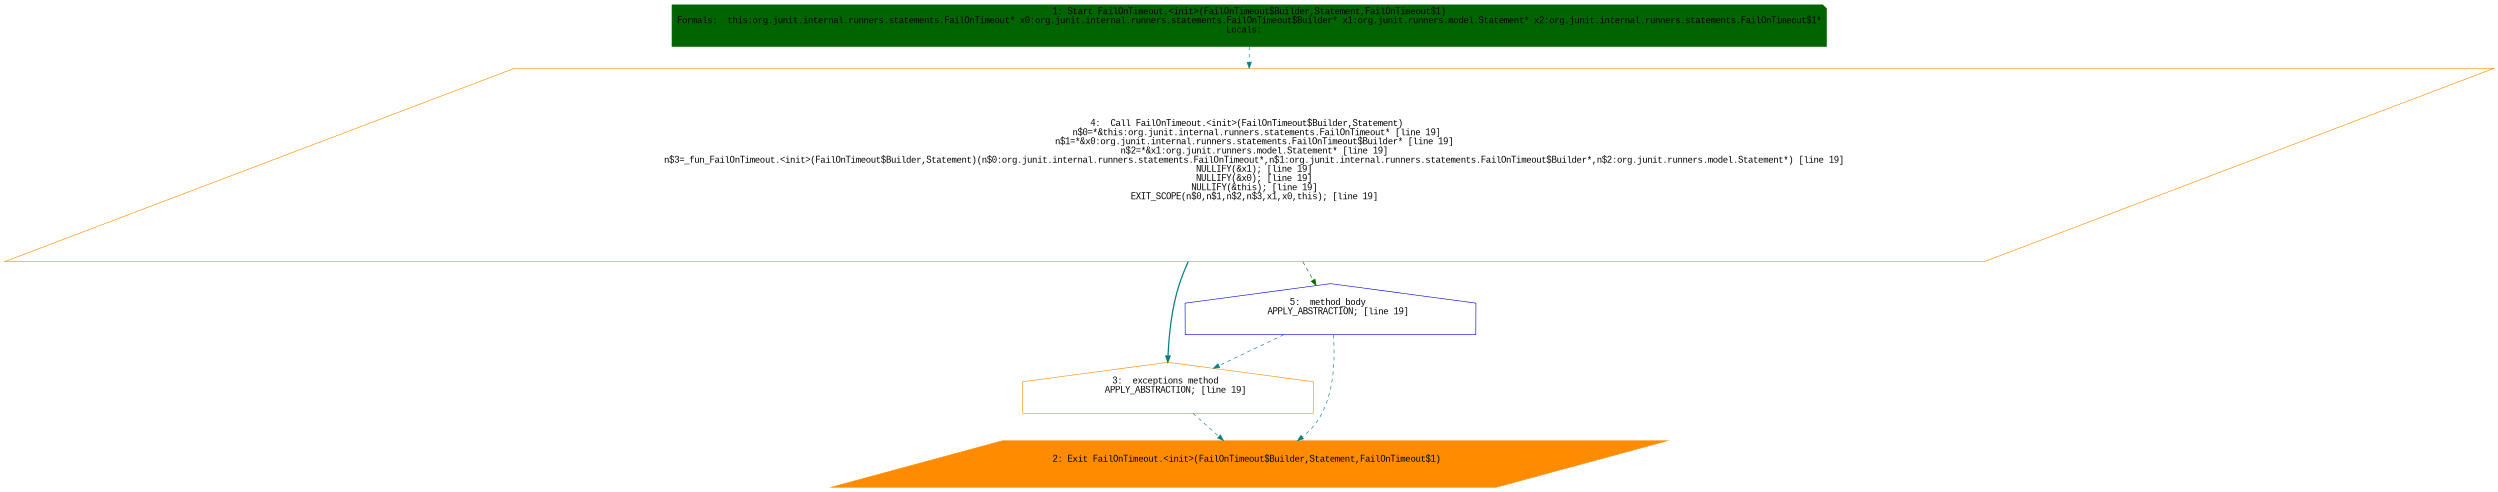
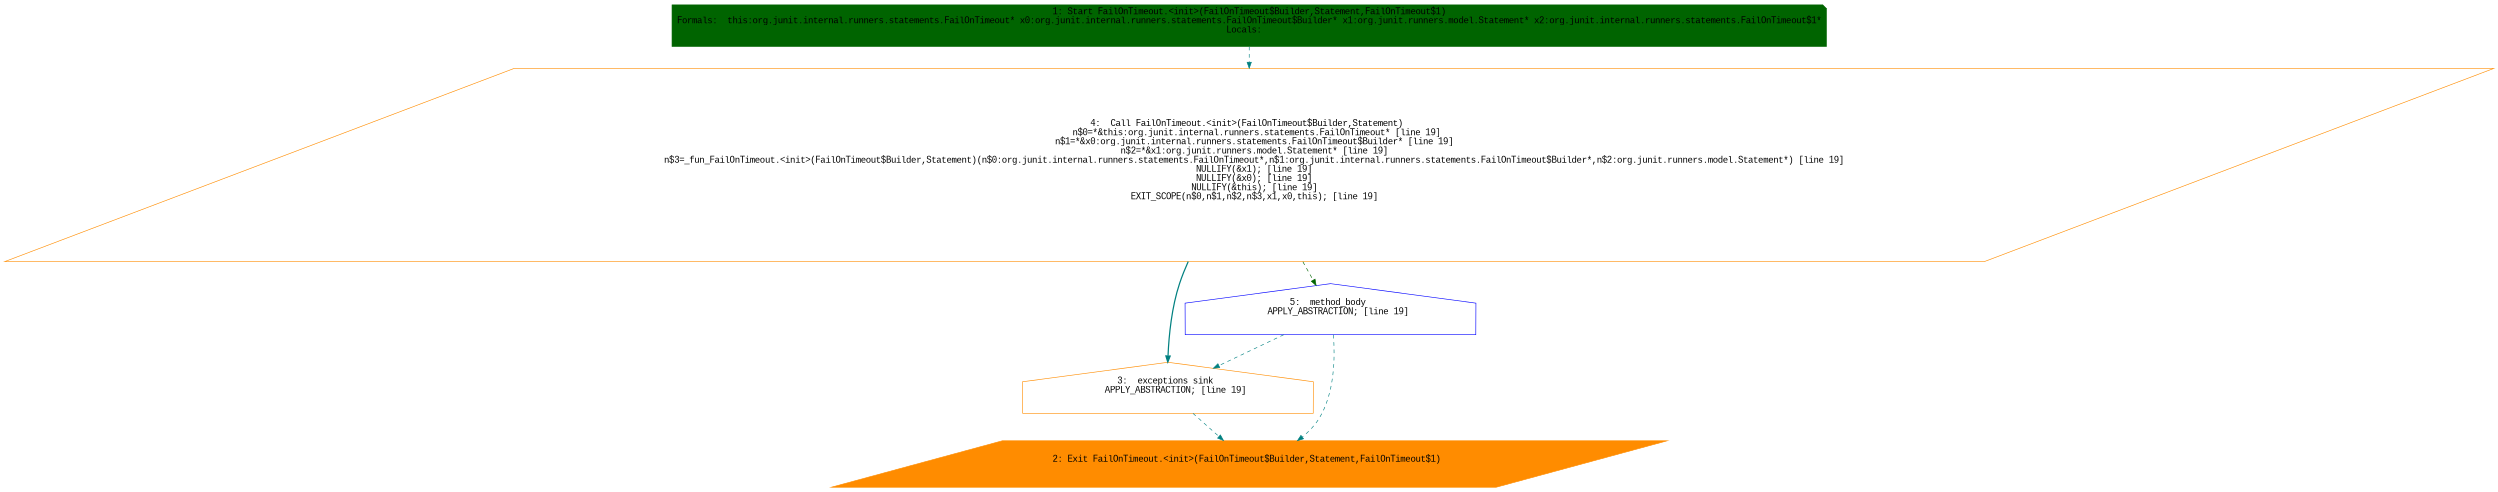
node "3:  exceptions method APPLY_ABSTRACTION; [line 19]": label "3:  exceptions method APPLY_ABSTRACTION; [line 19]" -> "3:  exceptions sink APPLY_ABSTRACTION; [line 19]"
